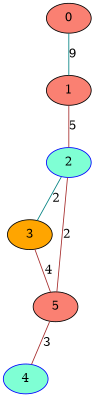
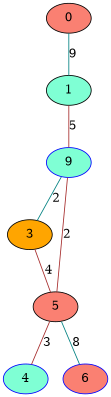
node "1": fillcolor salmon -> aquamarine
node "2": label "2" -> "9"
node "6": added
